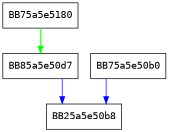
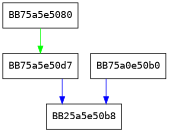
node "BB75a5e5180": label "BB75a5e5180" -> "BB75a5e5080"
node "BB85a5e50d7": label "BB85a5e50d7" -> "BB75a5e50d7"
node "BB75a5e50b0": label "BB75a5e50b0" -> "BB75a0e50b0"
